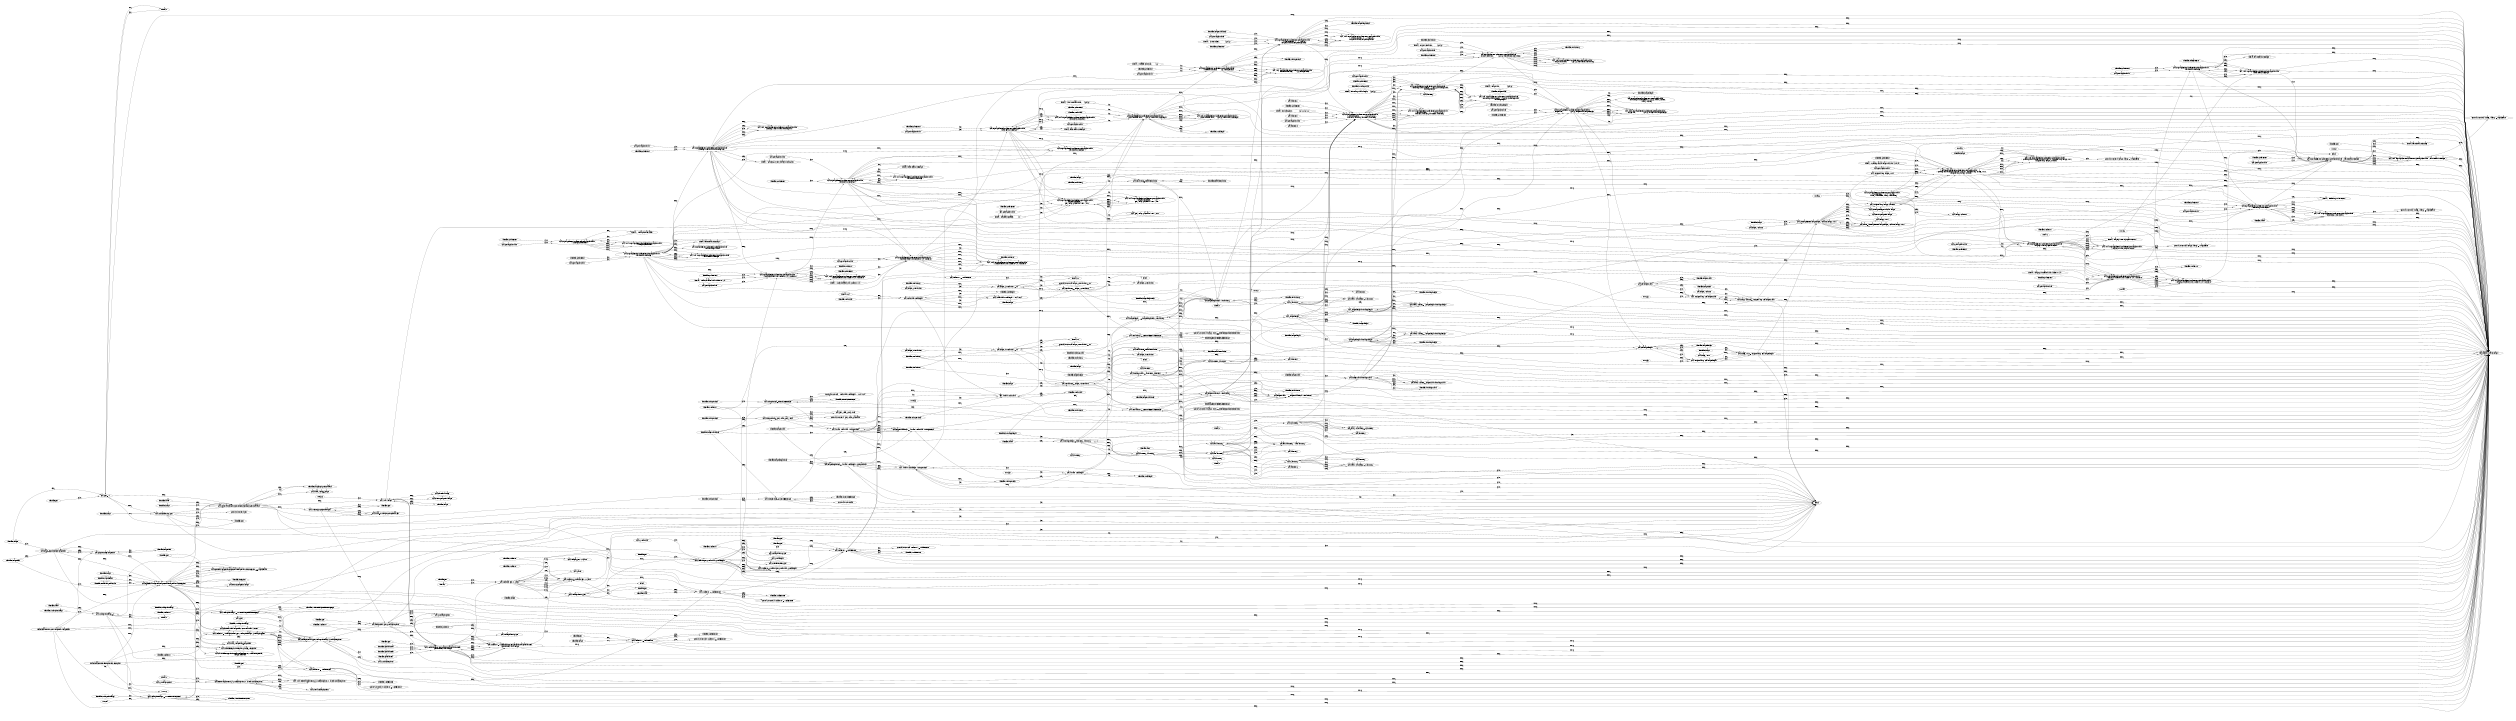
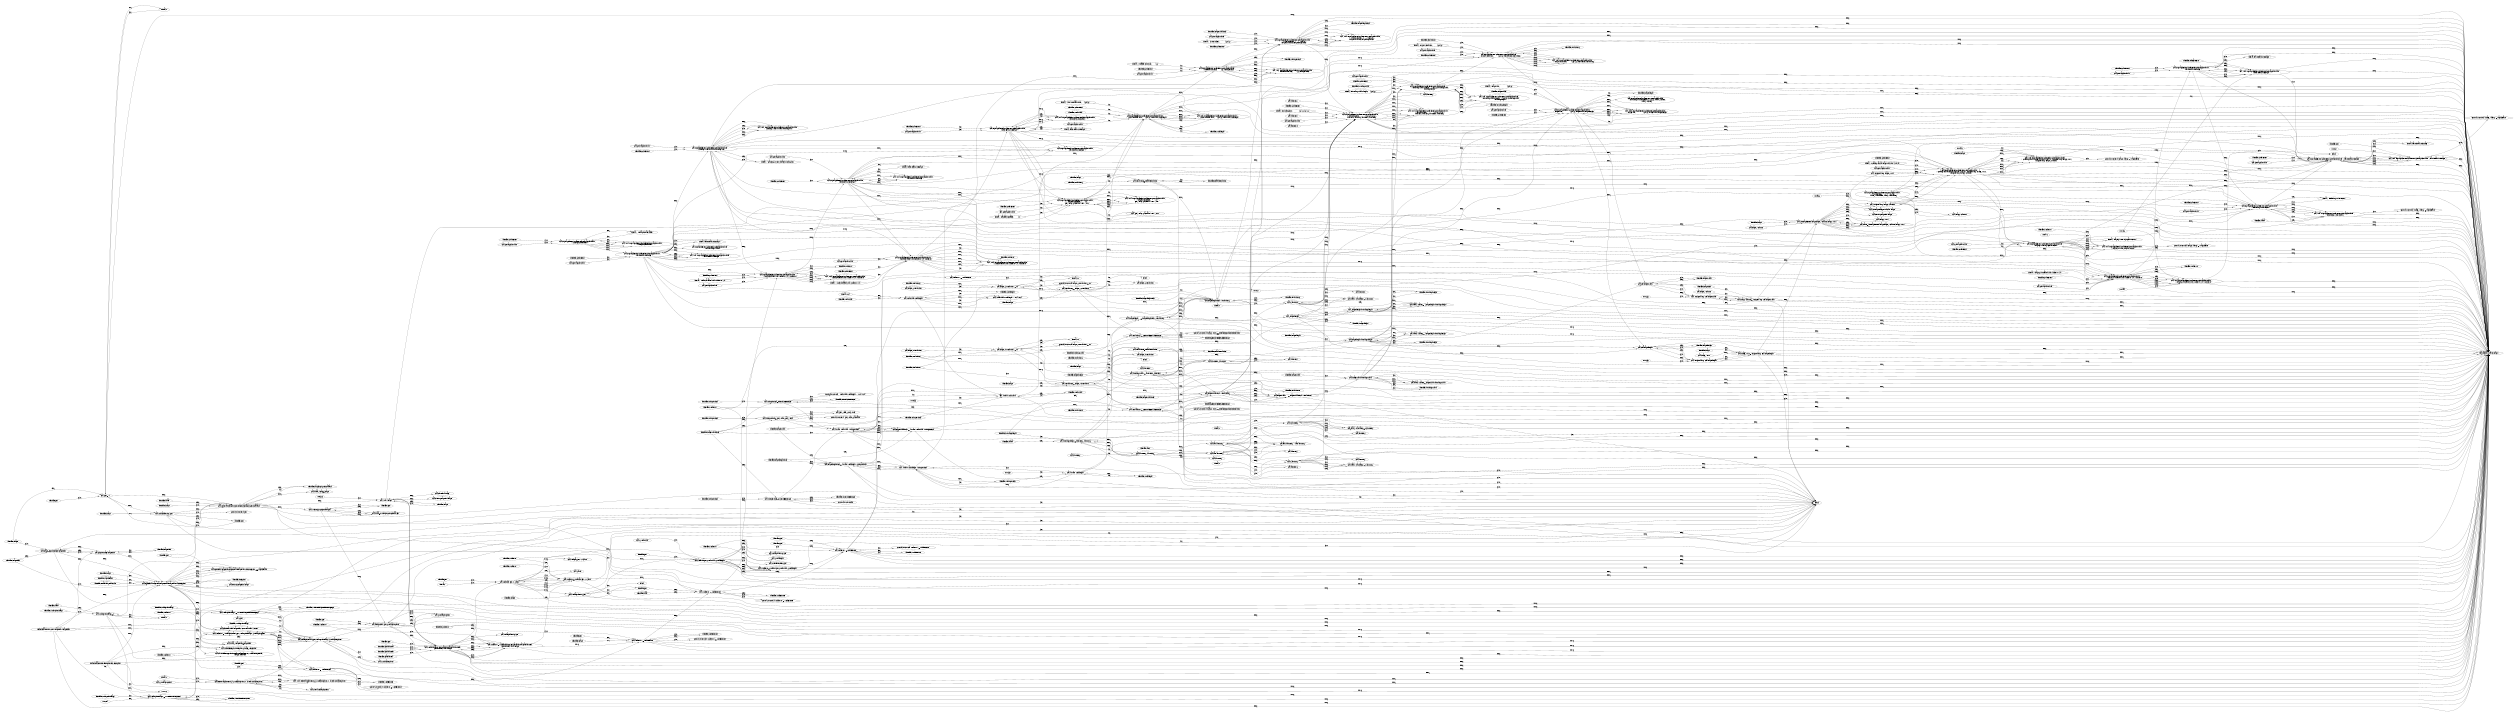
edge "(Call,resolution_y = image->y_resolution)" -> "(MethodReturn,static Image *)": added, label "DDG:"
edge "(Call,image_height      = image_height_inch * resolution_y)" -> "(Call,image_height/bounding_height)": added, label "DDG:"
